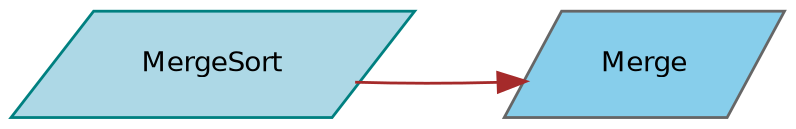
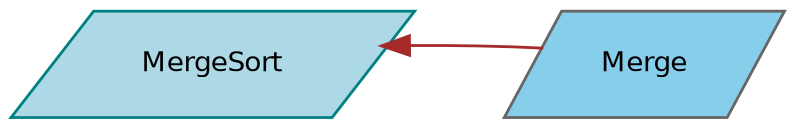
edge "MergeSort" -> "Merge": reversed
